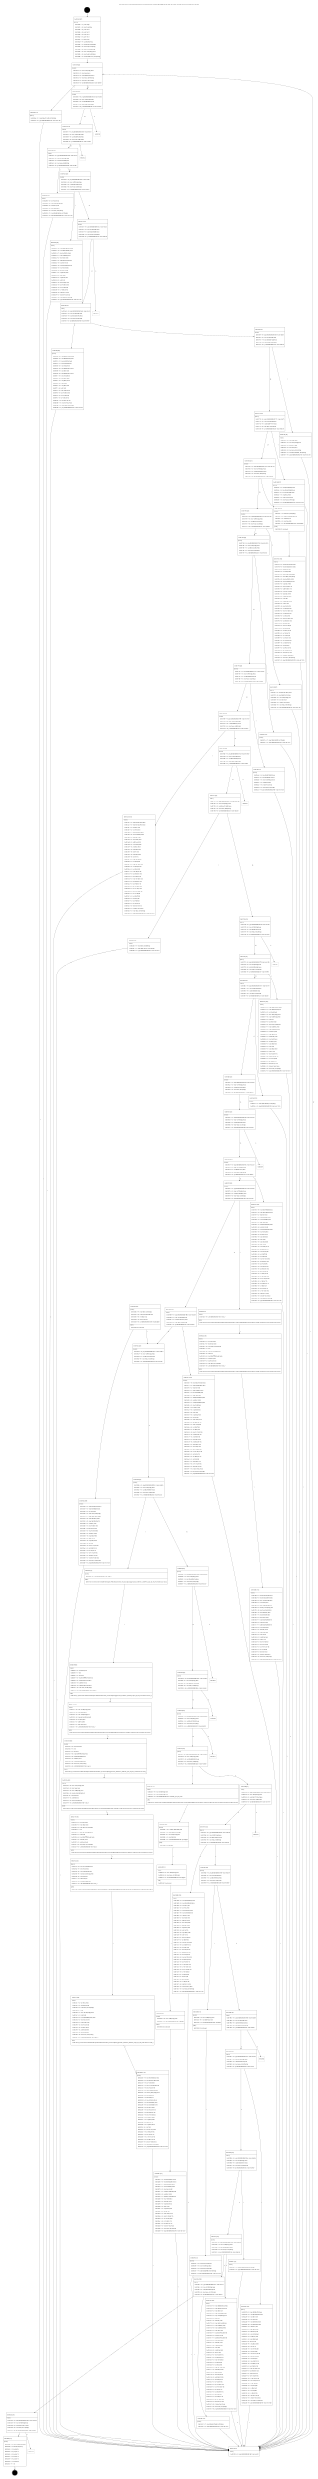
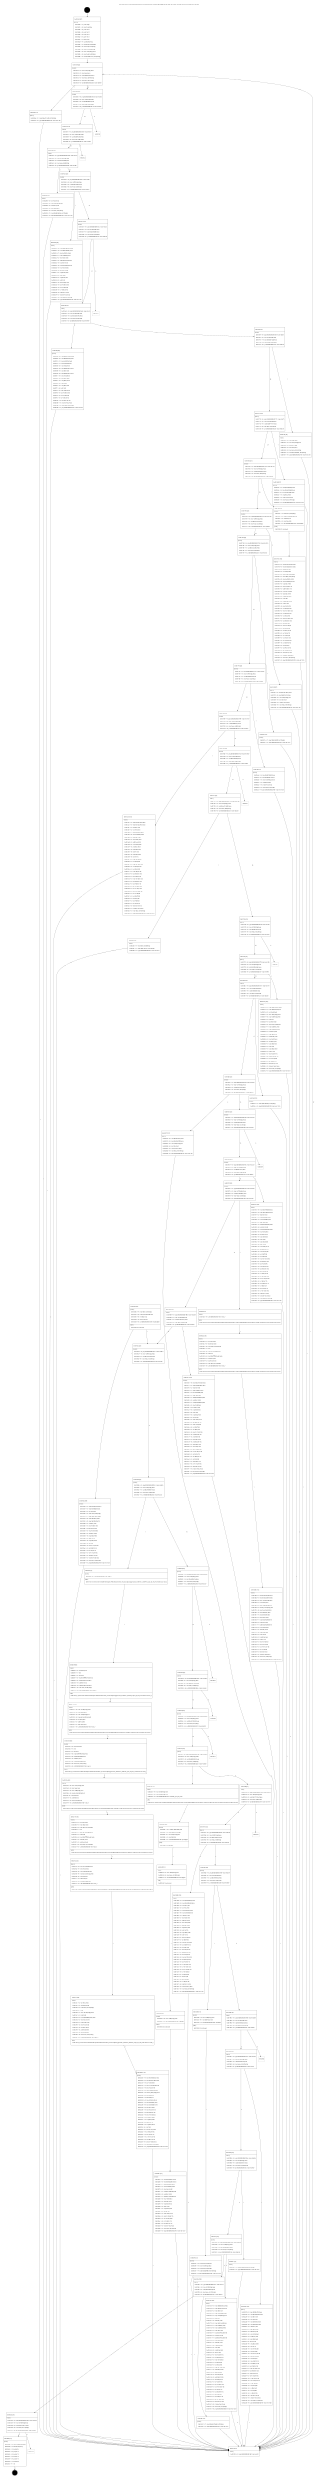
node "0x402077 [27]": added
